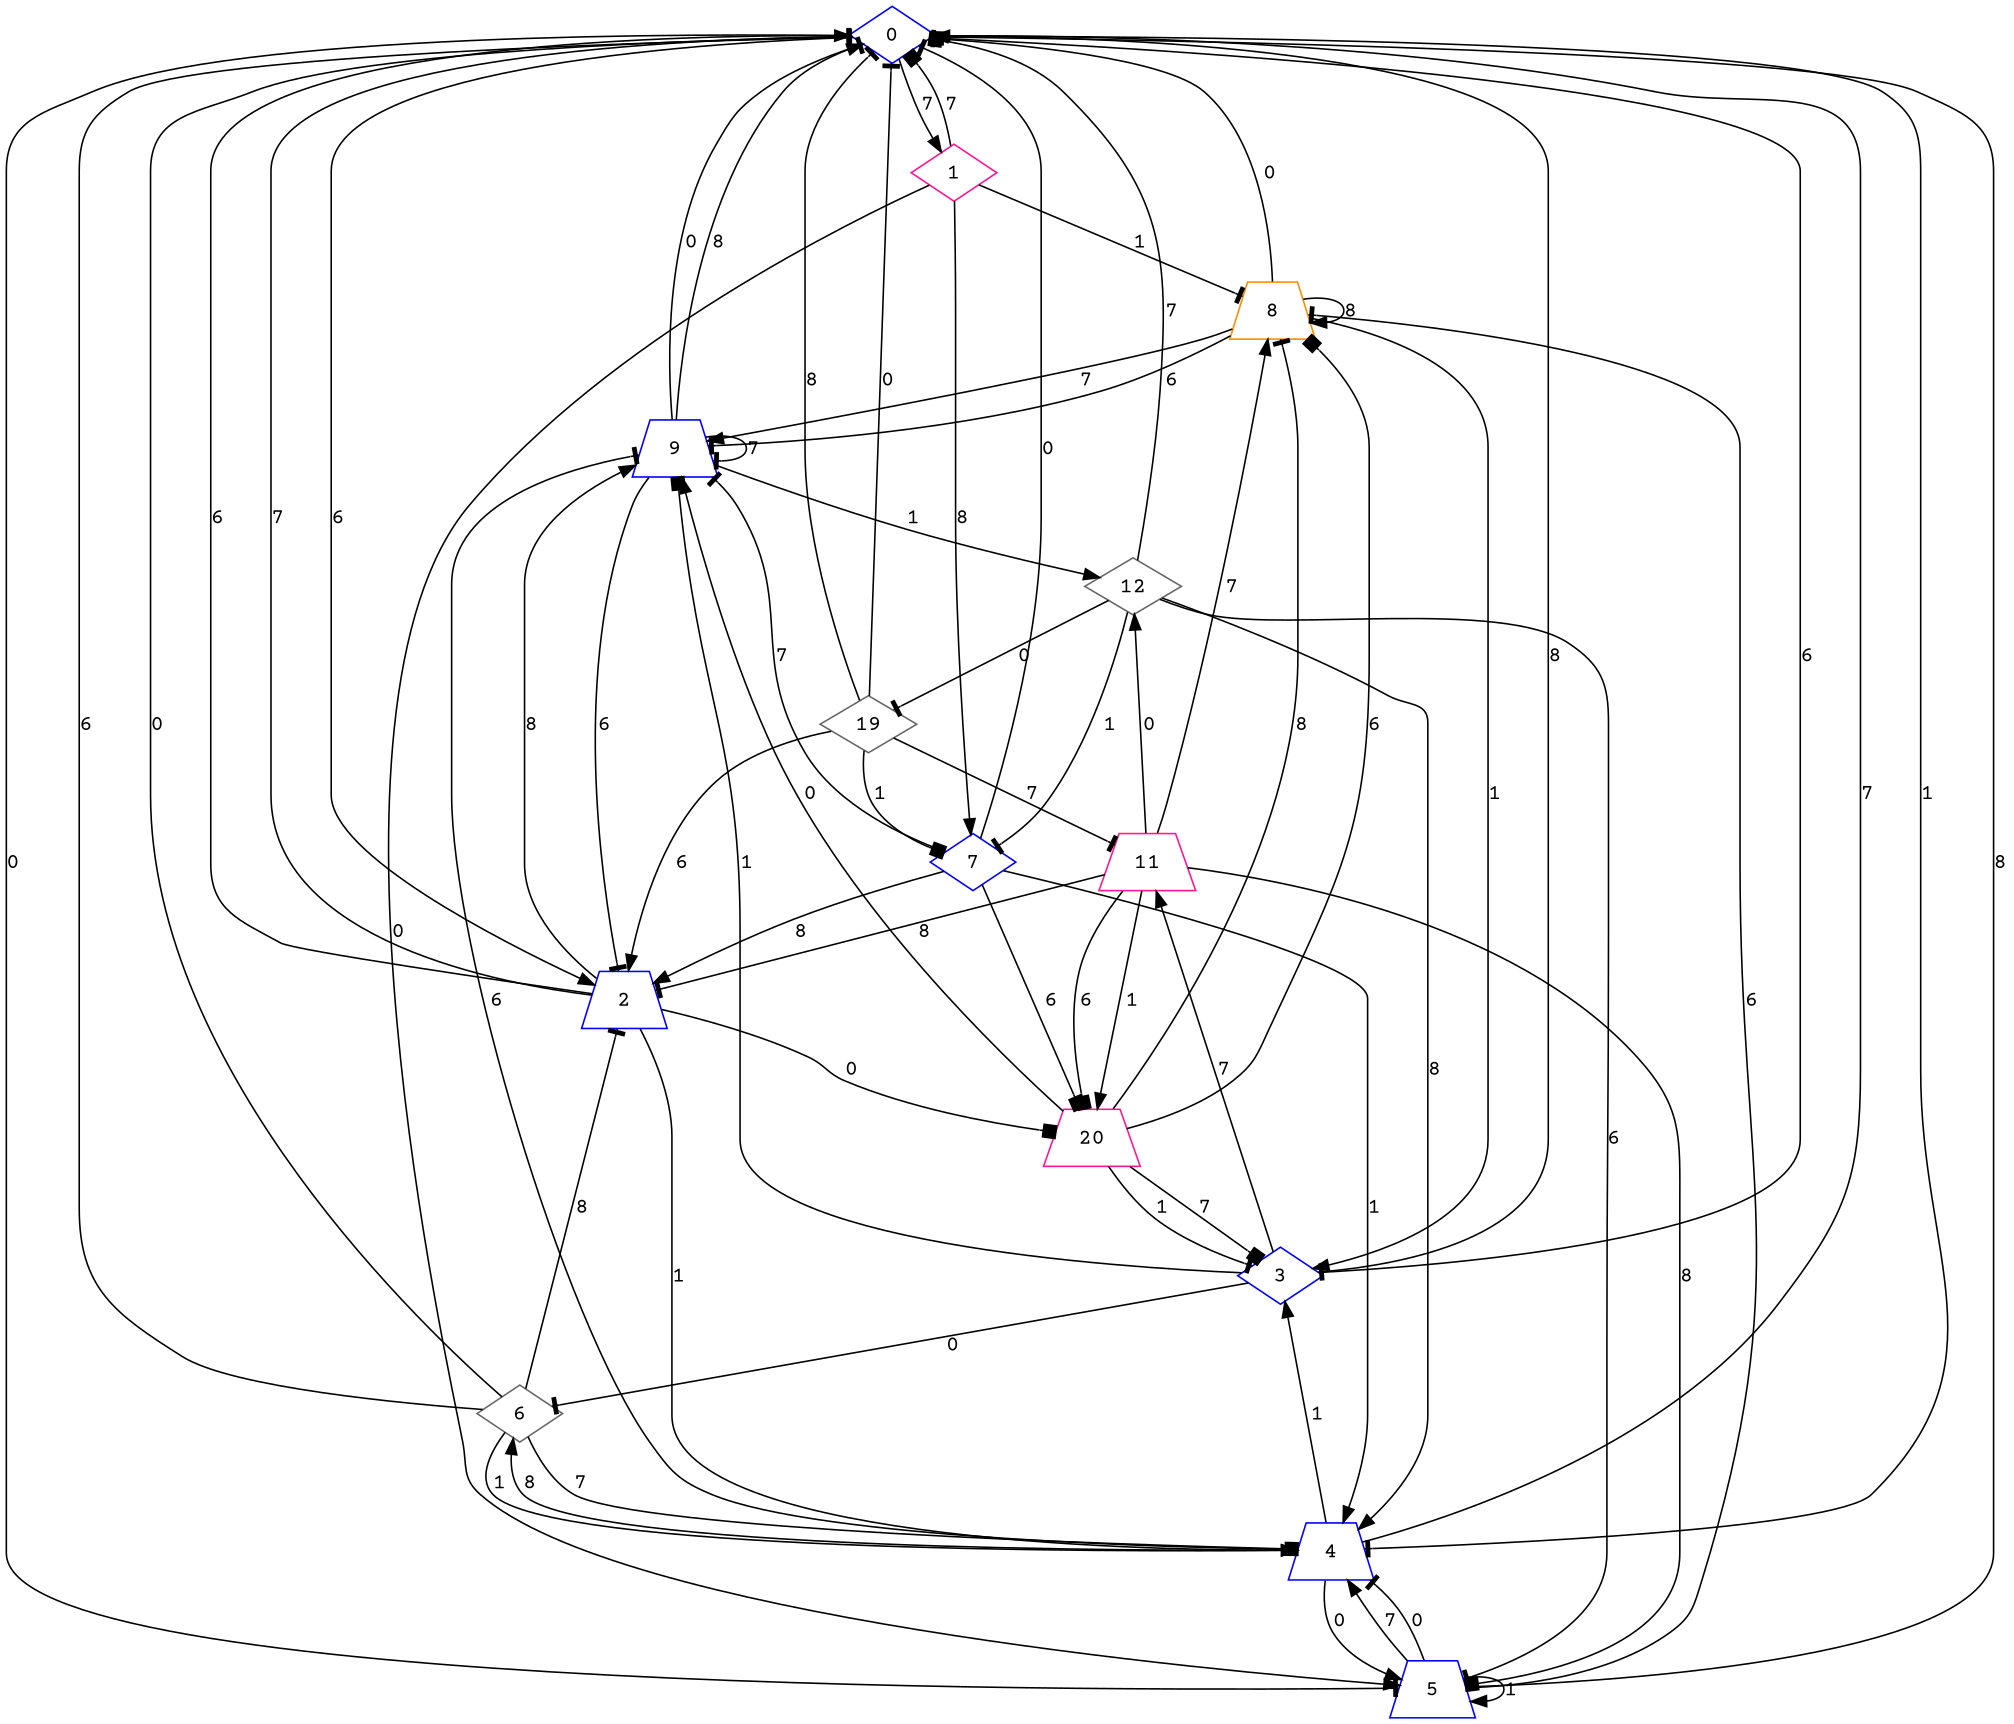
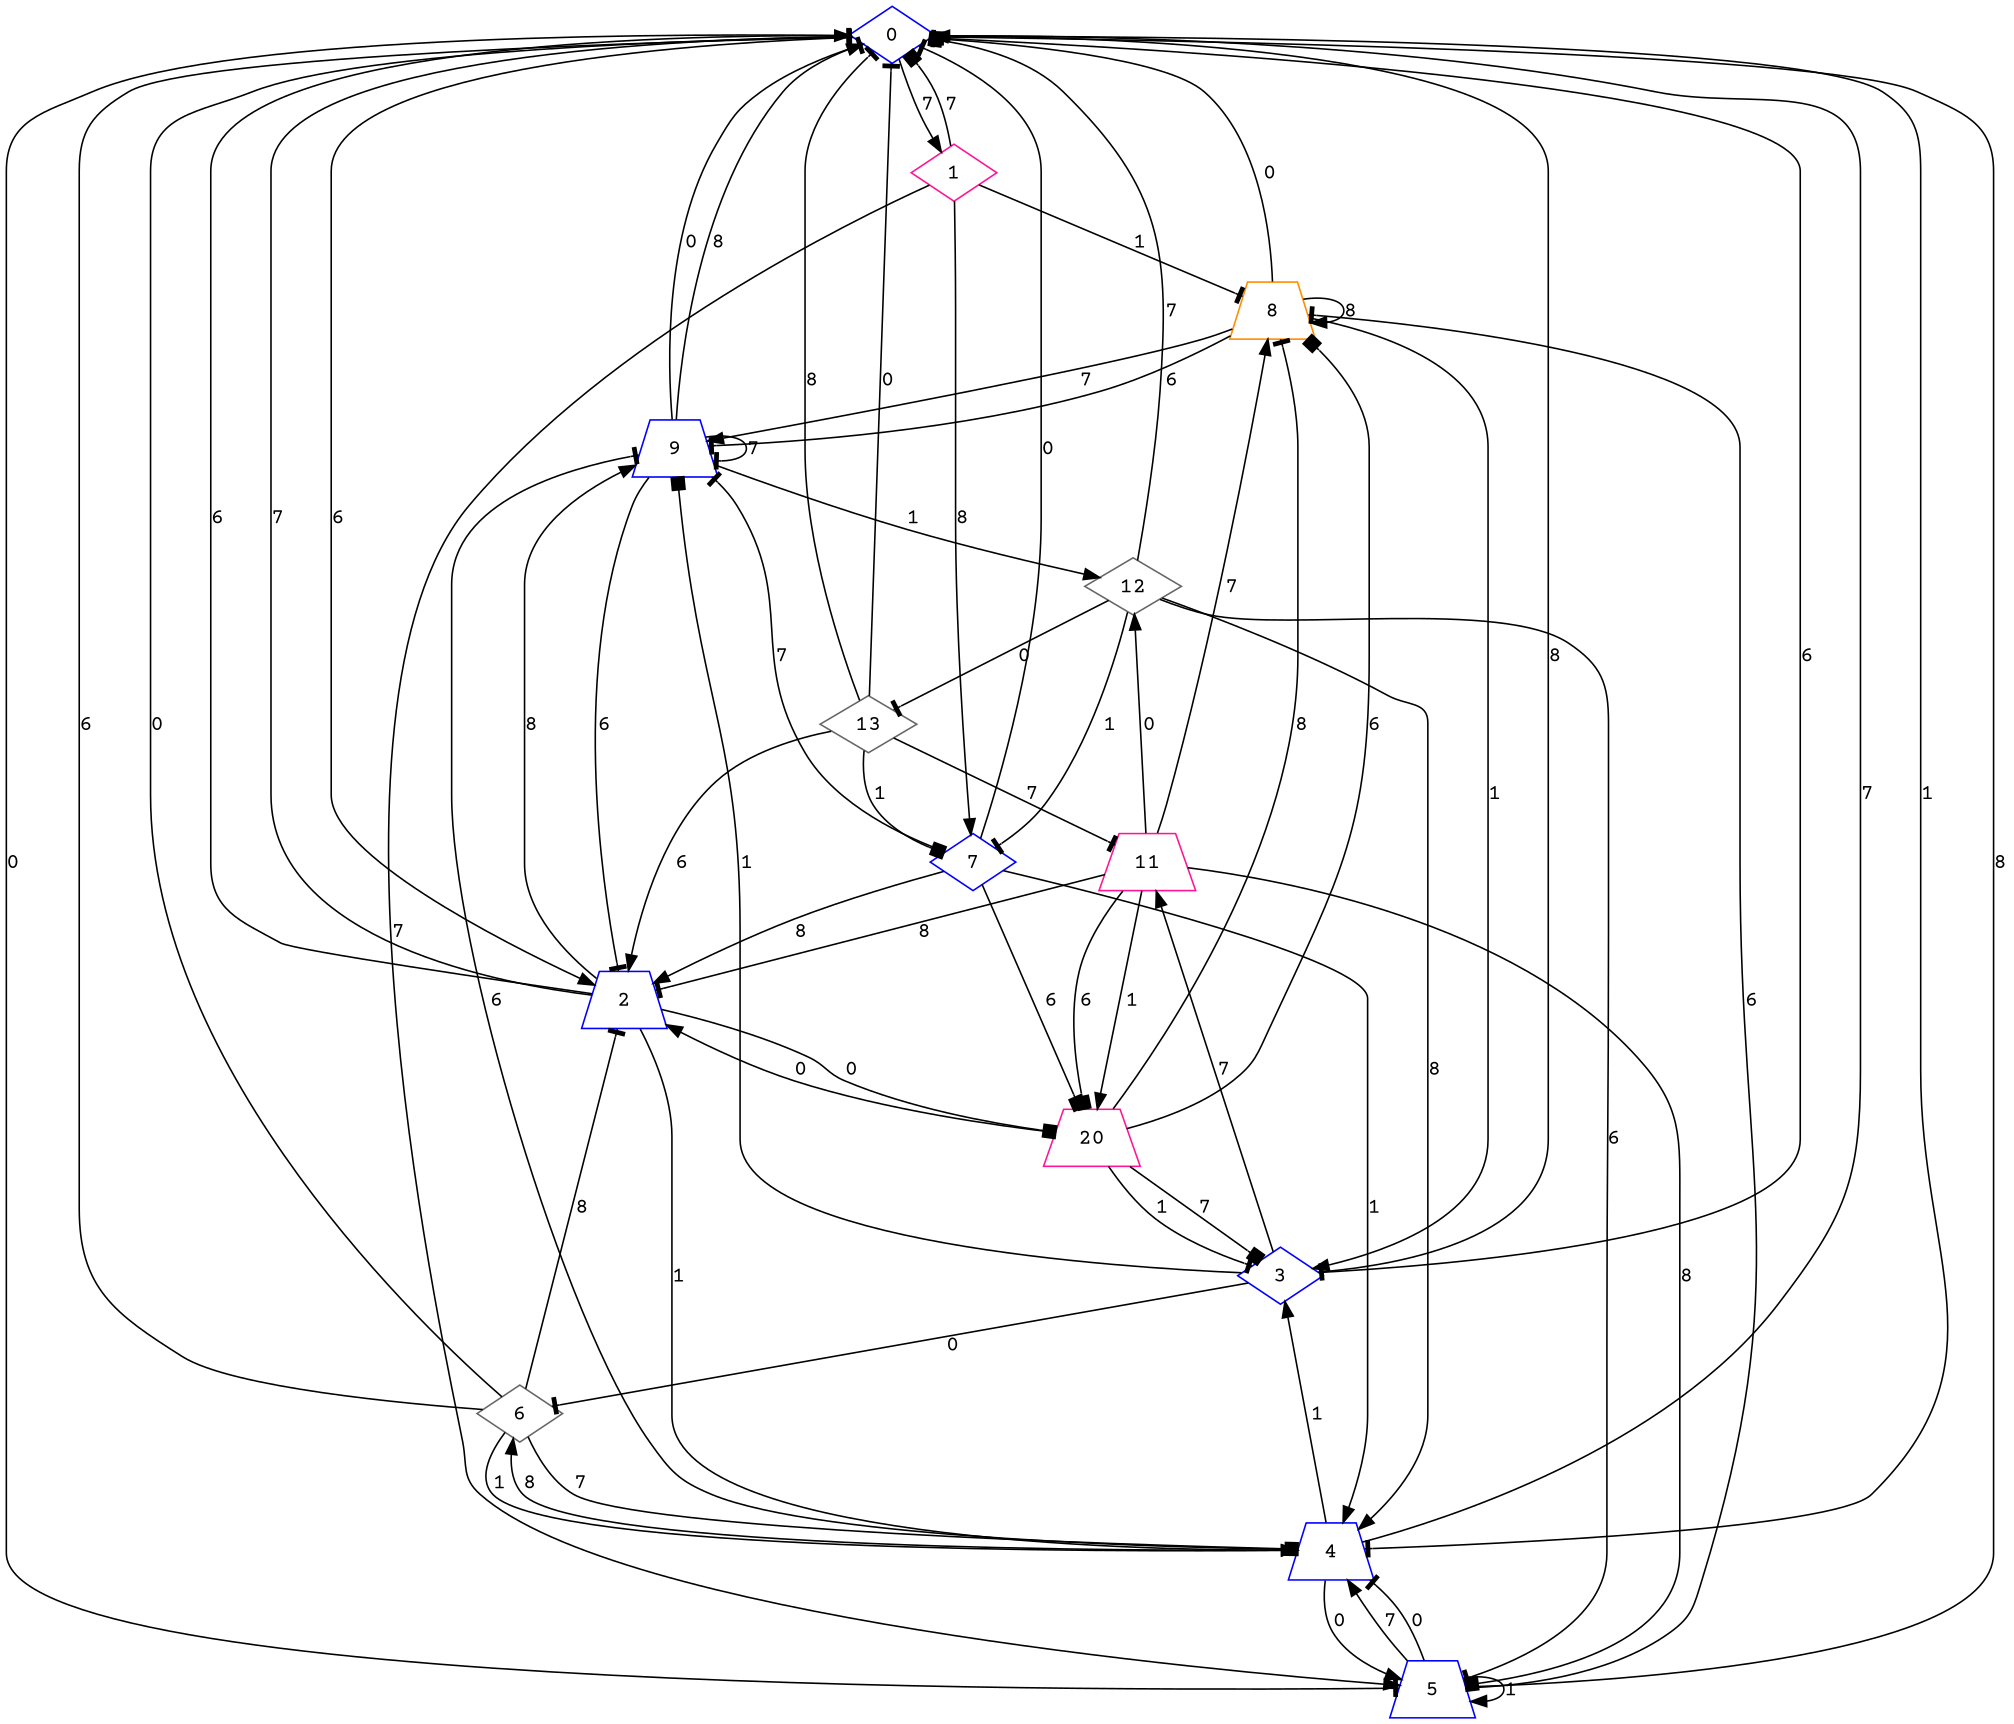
node "19": label "19" -> "13"
edge "20" -> "9": now "20" -> "2"
edge "1" -> "5": label "0" -> "7"
